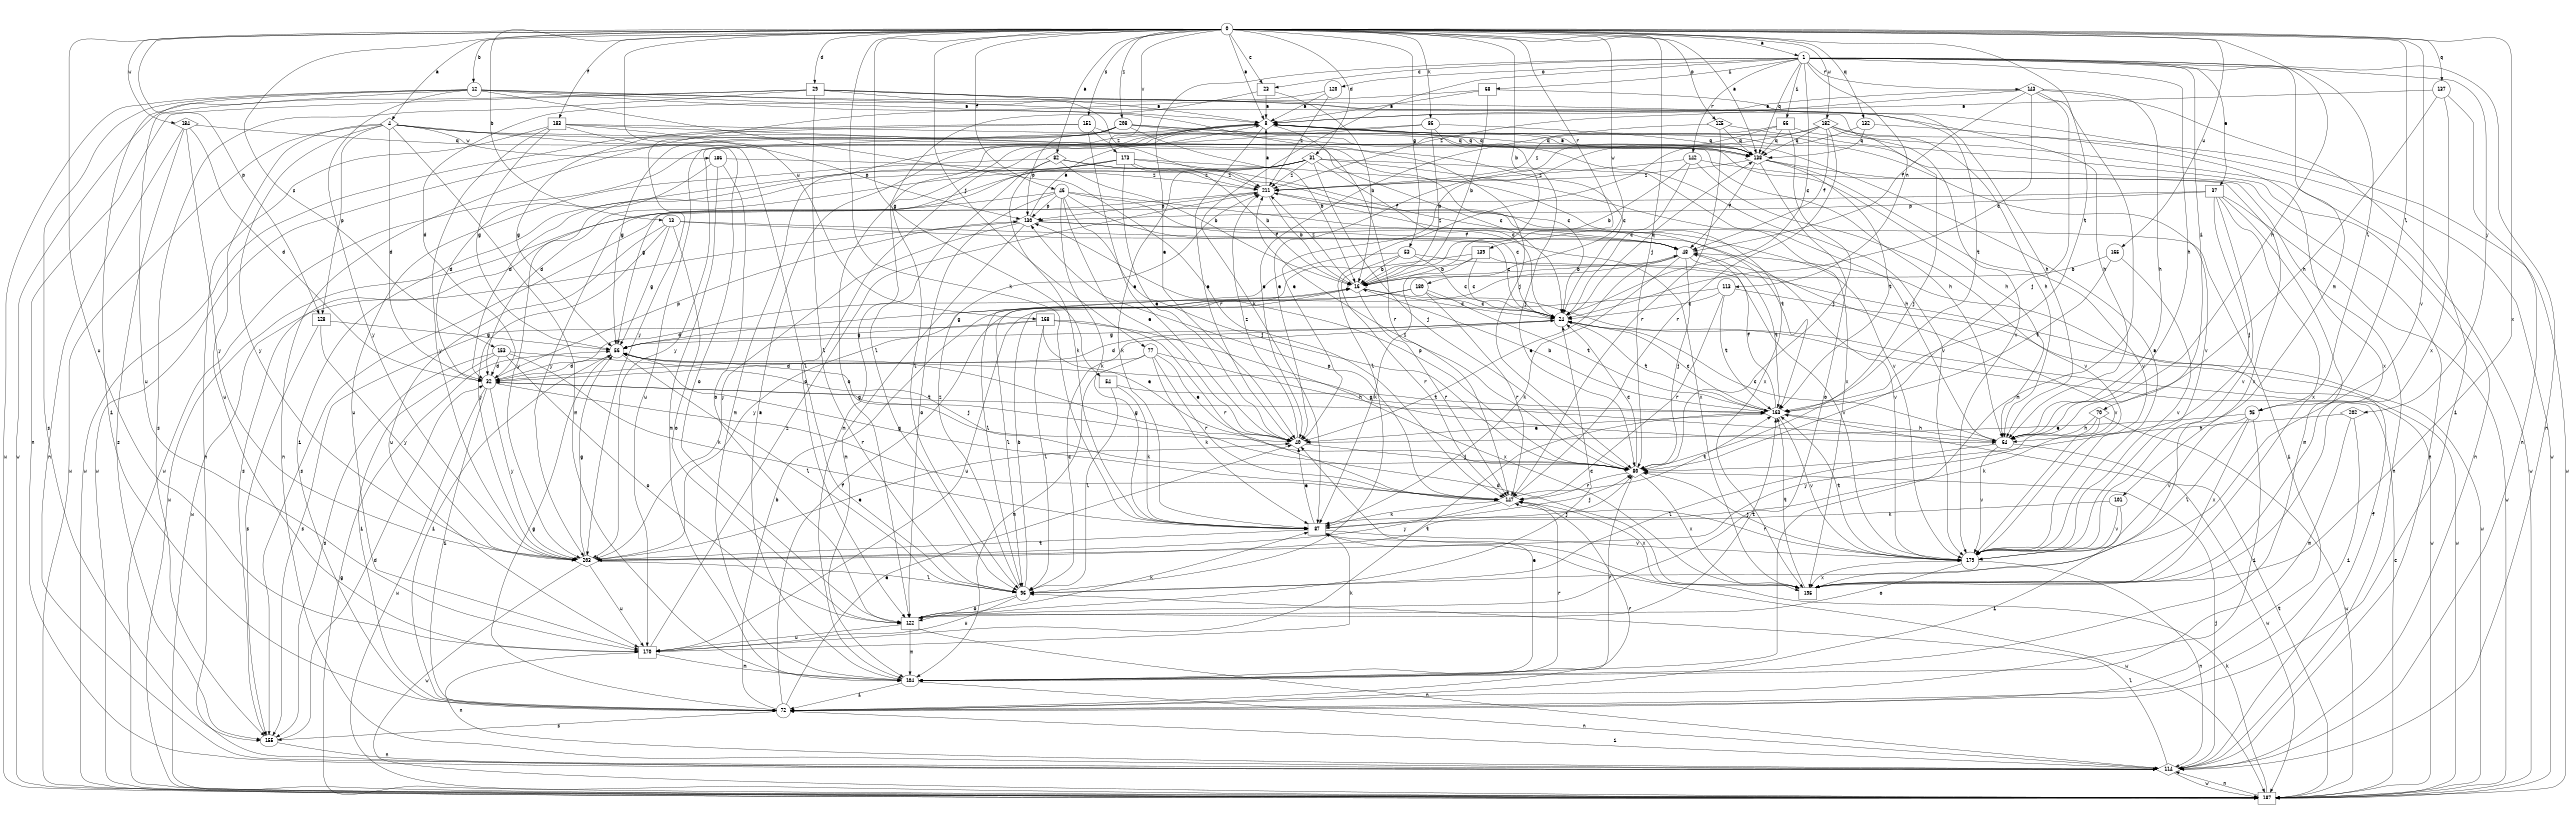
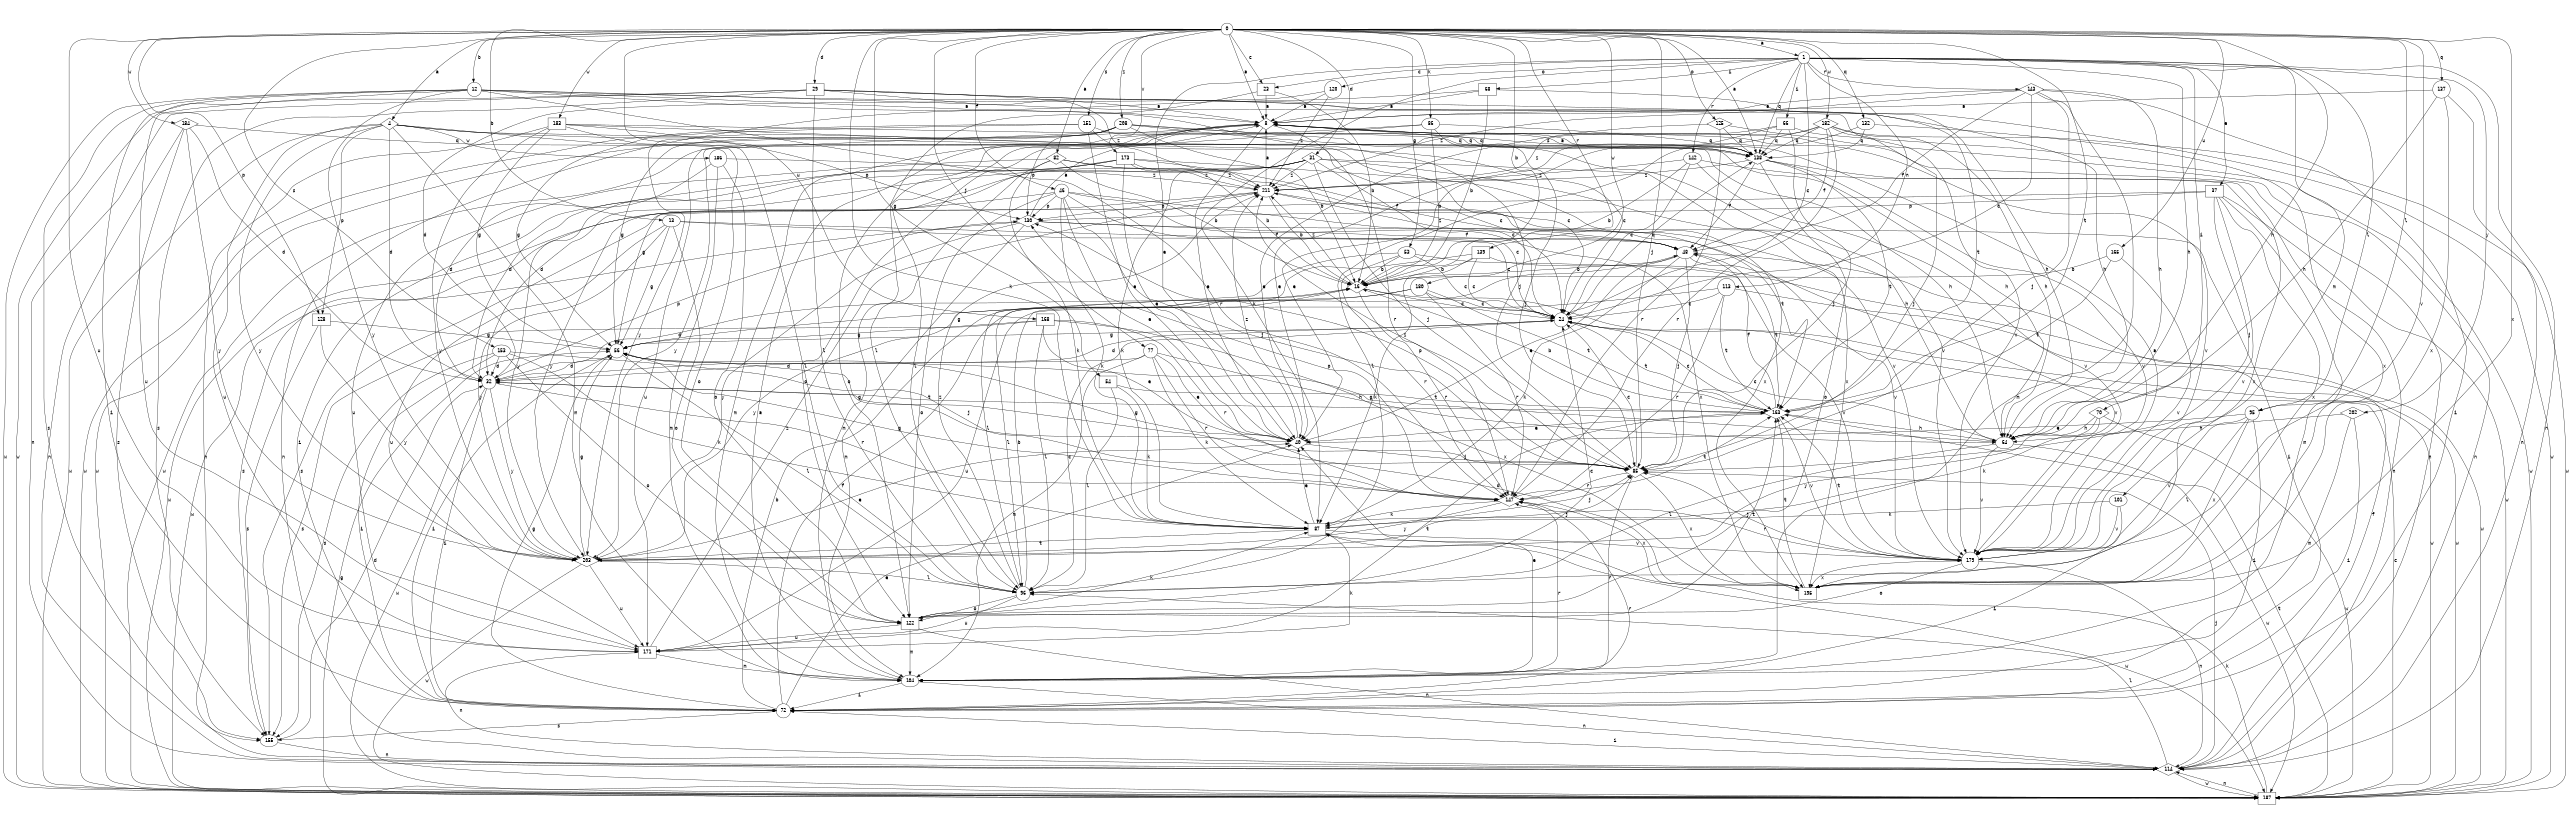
edge "0" -> "183": label "f" -> "w"
edge "8" -> "138": label "q" -> "s"
node "80": label "80" -> "85"
node "170": label "170" -> "171"
